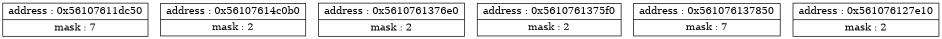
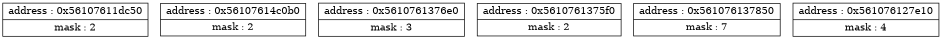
node "address : 0x56107611dc50": text "mask : 7" -> "mask : 2"
node "address : 0x5610761376e0": text "mask : 2" -> "mask : 3"
node "address : 0x561076127e10": text "mask : 2" -> "mask : 4"
